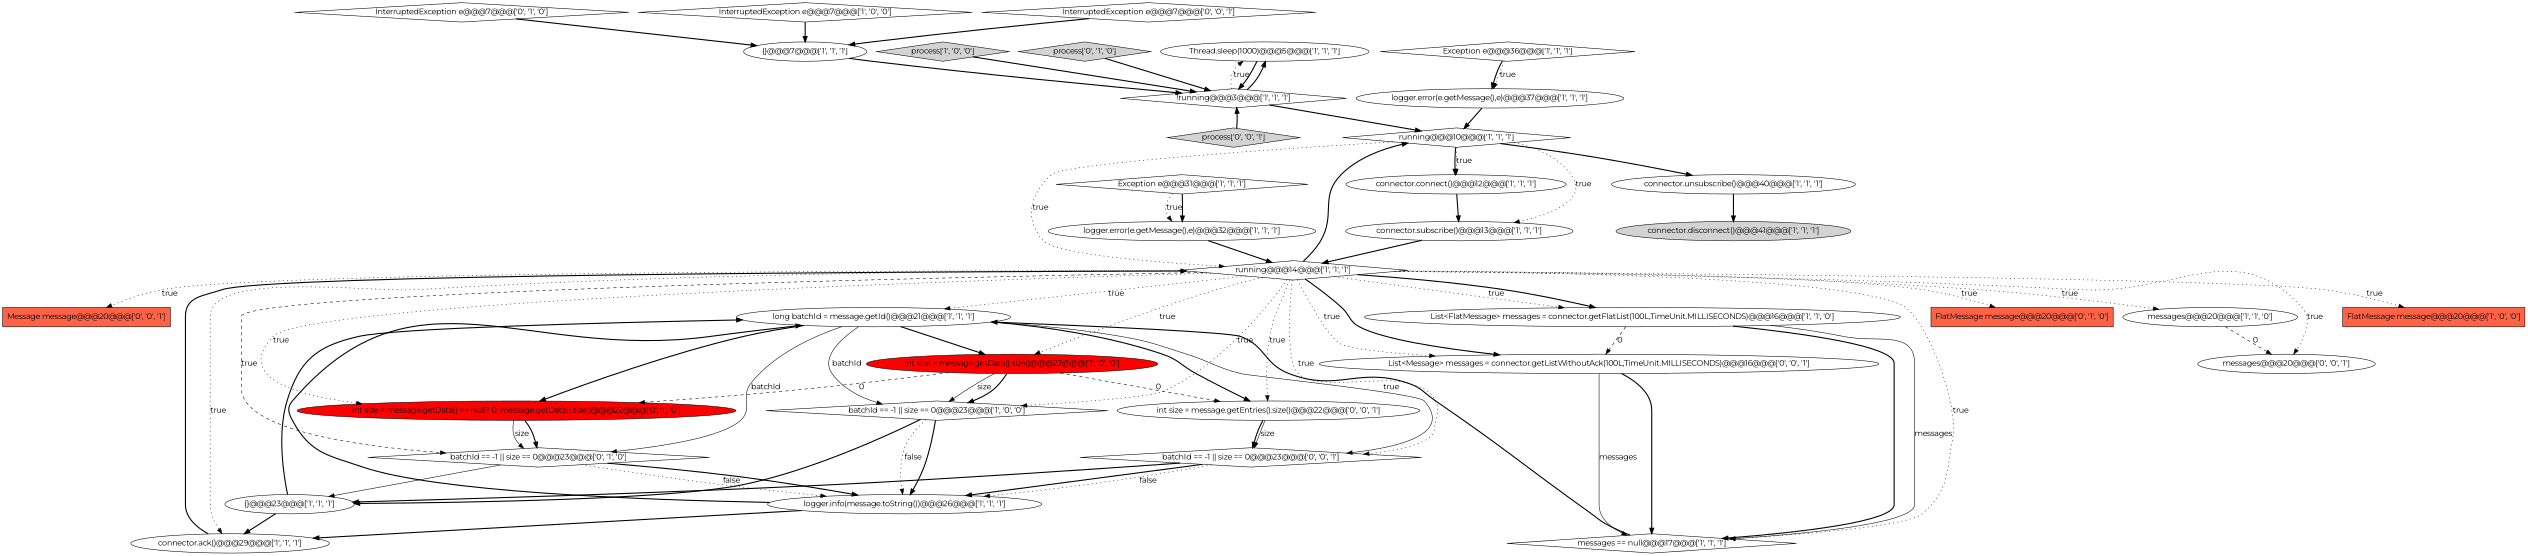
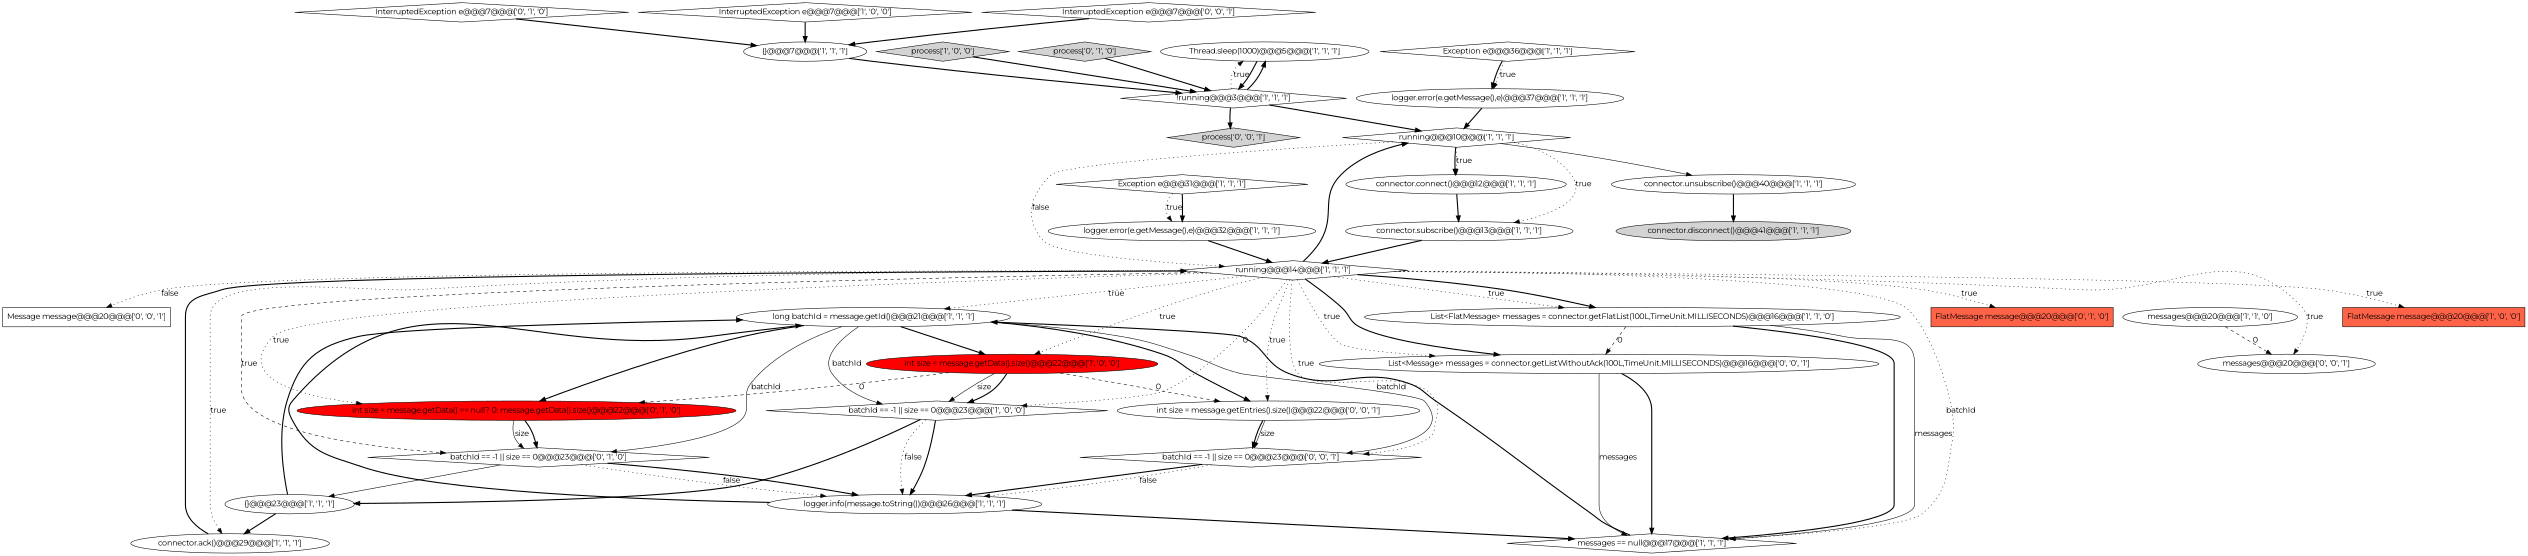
edge "process['0', '0', '1']" -> "!running@@@3@@@['1', '1', '1']": reversed
edge "running@@@10@@@['1', '1', '1']" -> "connector.unsubscribe()@@@40@@@['1', '1', '1']": style bold -> solid
edge "running@@@10@@@['1', '1', '1']" -> "running@@@14@@@['1', '1', '1']": label "true" -> "false"
edge "running@@@14@@@['1', '1', '1']" -> "messages@@@20@@@['1', '1', '0']": removed, label "true"
edge "running@@@14@@@['1', '1', '1']" -> "Message message@@@20@@@['0', '0', '1']": label "true" -> "false"
node "Message message@@@20@@@['0', '0', '1']": fillcolor tomato -> white
edge "running@@@14@@@['1', '1', '1']" -> "batchId == -1 || size == 0@@@23@@@['1', '0', '0']": label "true" -> "0"
edge "long batchId = message.getId()@@@21@@@['1', '1', '1']" -> "batchId == -1 || size == 0@@@23@@@['0', '0', '1']": label "true" -> "batchId"
edge "running@@@14@@@['1', '1', '1']" -> "messages == null@@@17@@@['1', '1', '1']": label "true" -> "batchId"
edge "batchId == -1 || size == 0@@@23@@@['0', '0', '1']" -> "{}@@@23@@@['1', '1', '1']": removed
edge "logger.info(message.toString())@@@26@@@['1', '1', '1']" -> "connector.ack()@@@29@@@['1', '1', '1']": now "logger.info(message.toString())@@@26@@@['1', '1', '1']" -> "messages == null@@@17@@@['1', '1', '1']"
